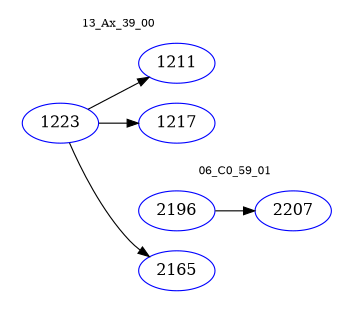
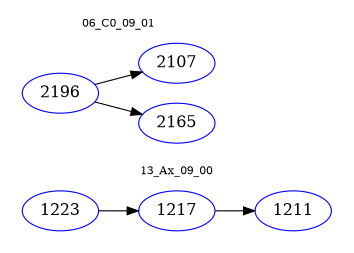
cluster "13_Ax_39_00": label "13_Ax_39_00" -> "13_Ax_09_00"
edge "1223" -> "1211": now "1217" -> "1211"
cluster "06_C0_59_01": label "06_C0_59_01" -> "06_C0_09_01"
edge "1223" -> "2165": now "2196" -> "2165"
node "2207": label "2207" -> "2107"
